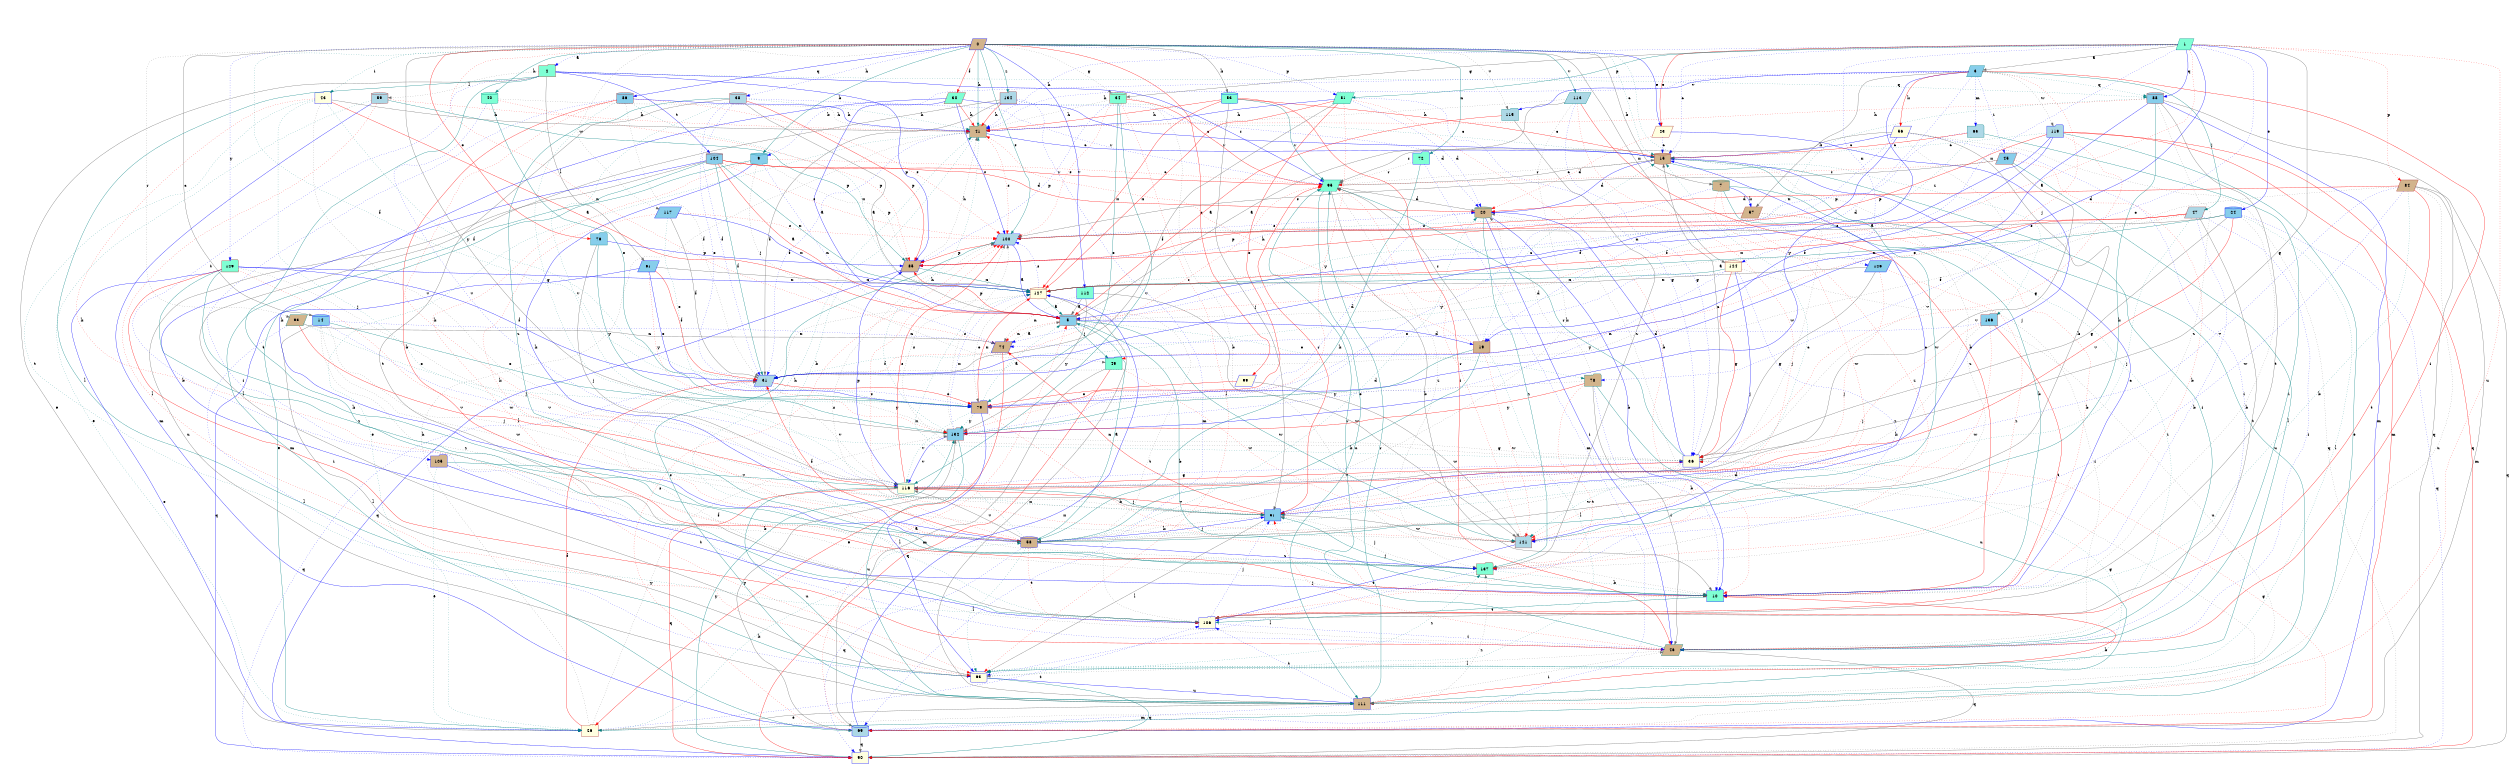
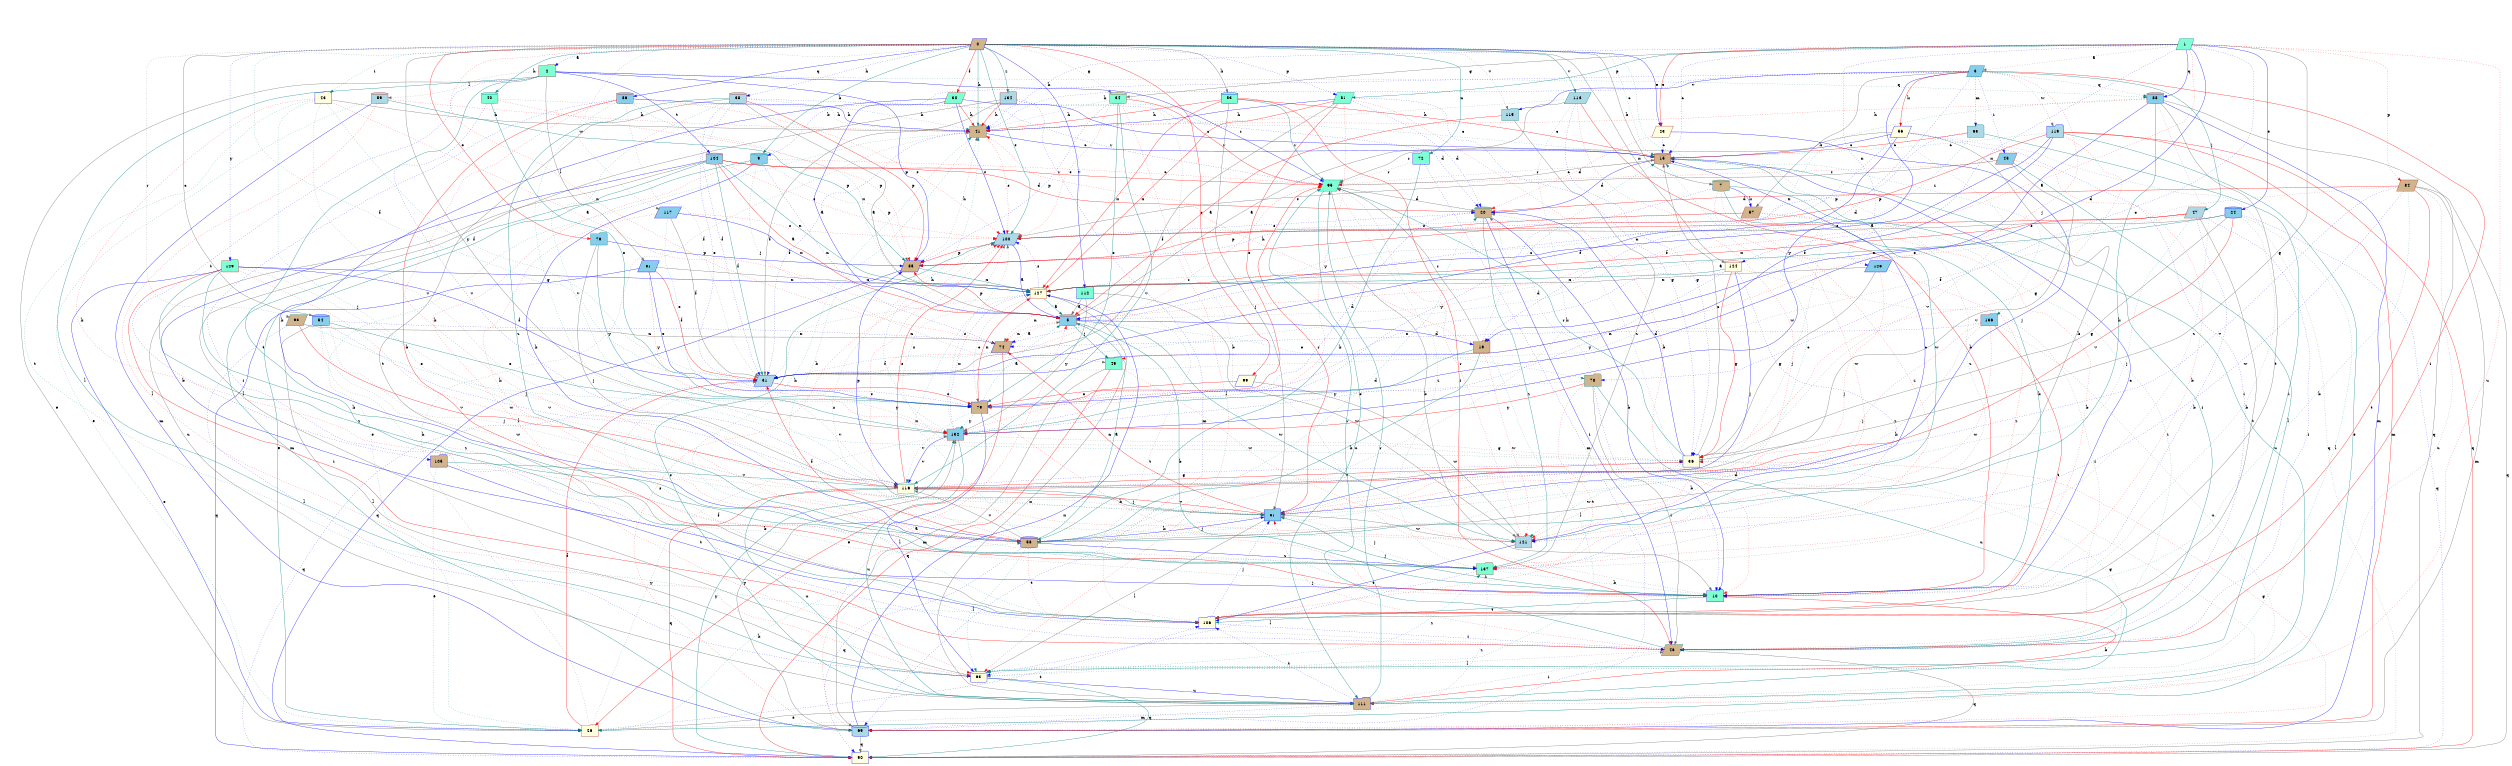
edge "1" -> "3": style solid -> dotted
edge "43" -> "5": style solid -> dotted
node "14": label "14" -> "54"
